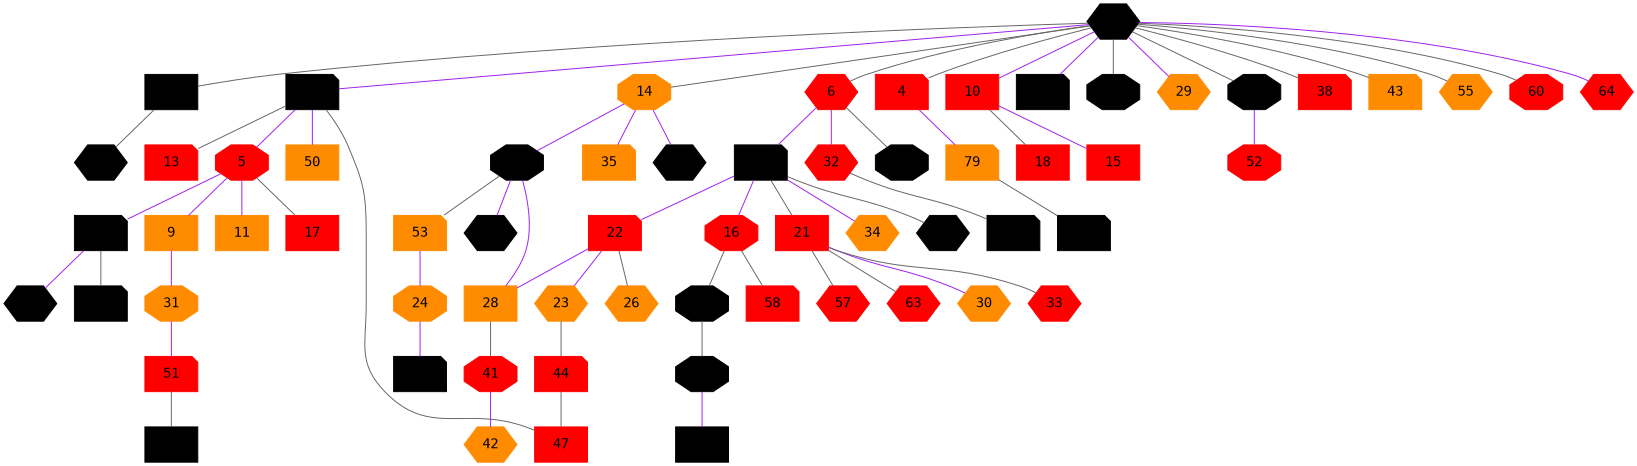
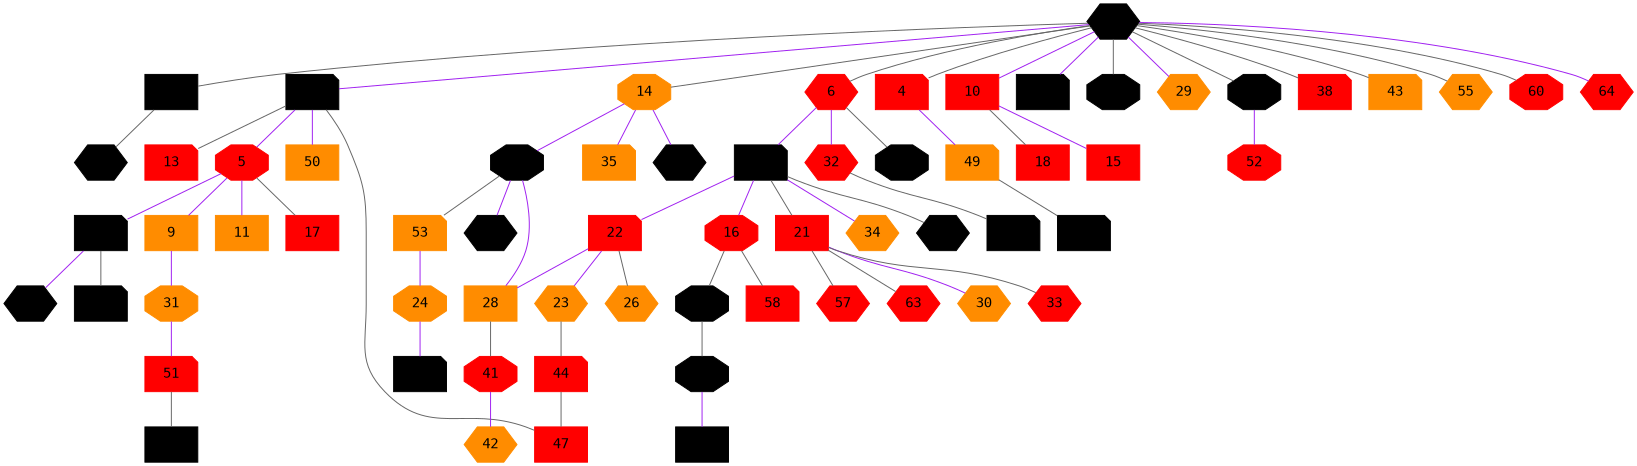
node "79": label "79" -> "49"
